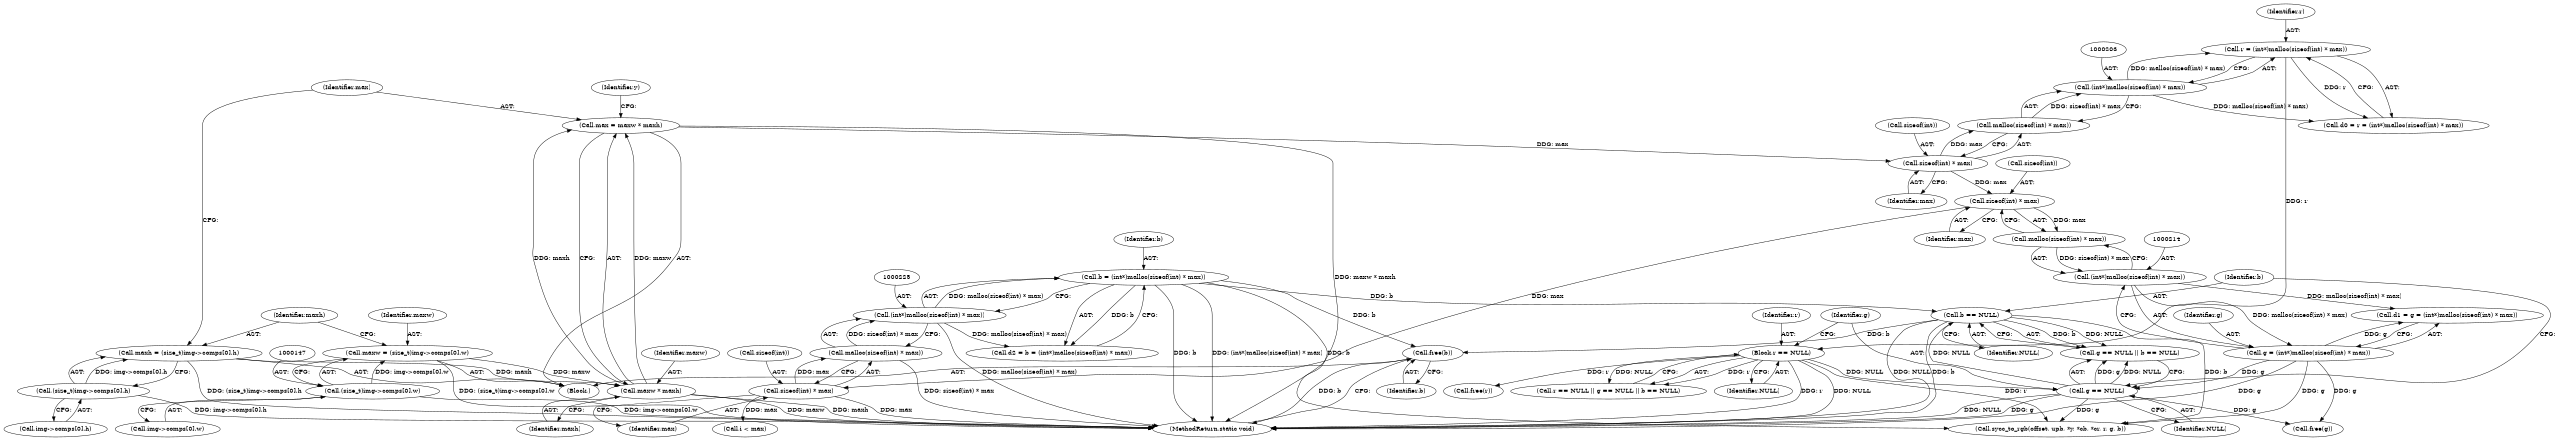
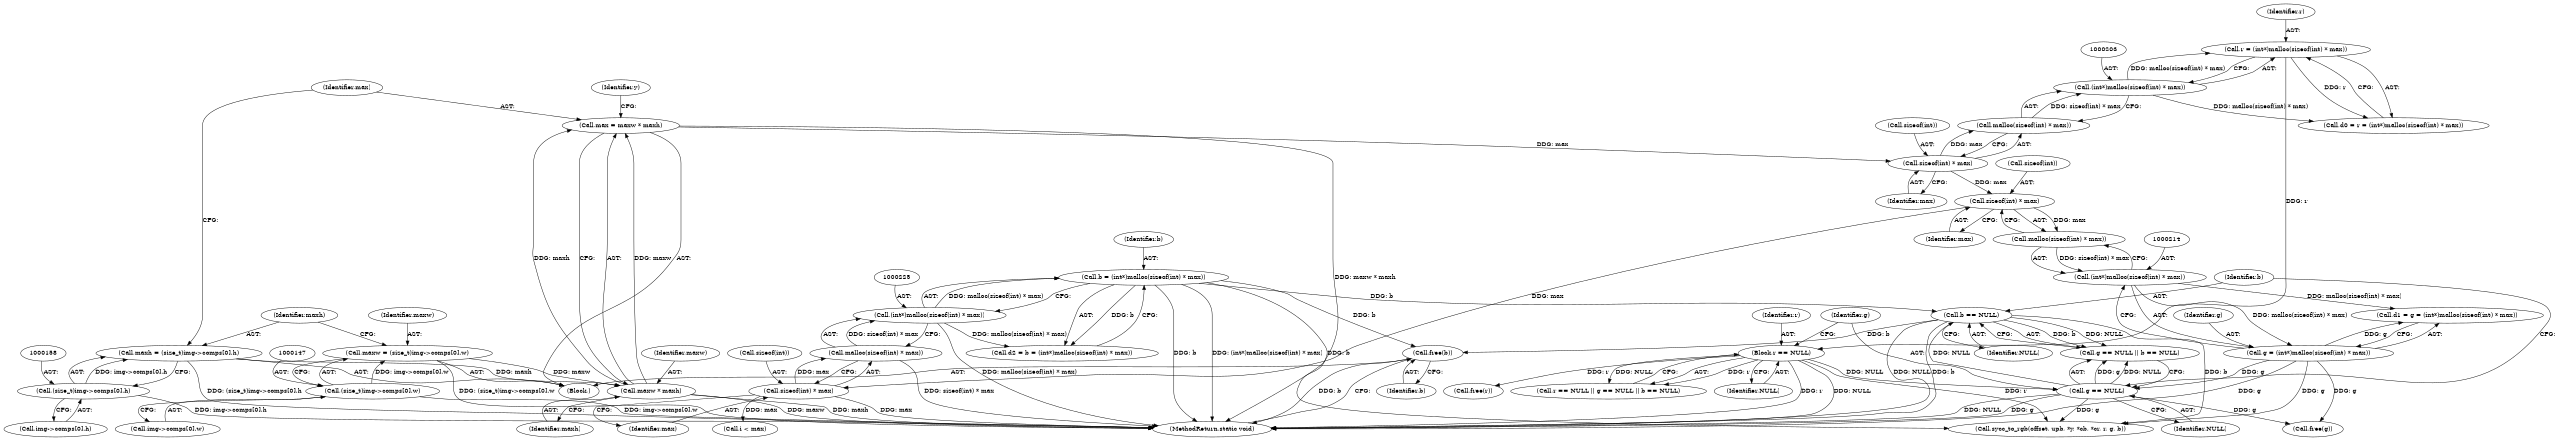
node "1000158": added
